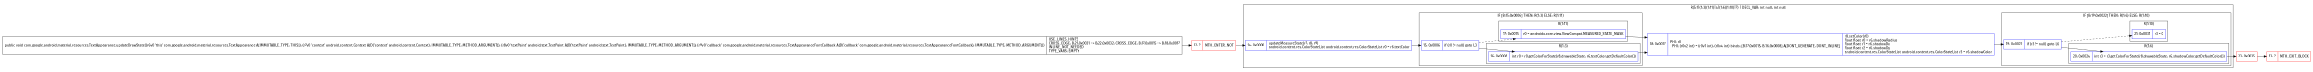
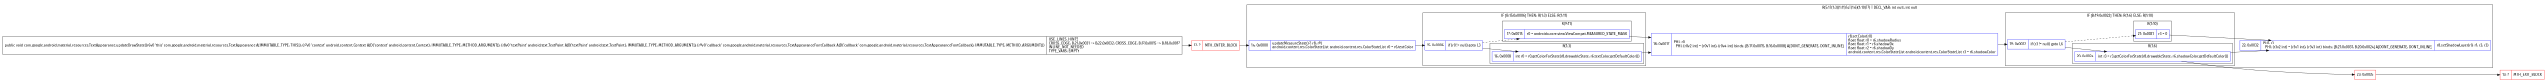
cluster "R(1:11)": label "R(1:11)" -> "R(9:11)"
node "12: ?": text "MTH_ENTER_NOT" -> "MTH_ENTER_BLOCK"
node "22: 0x0032": added
